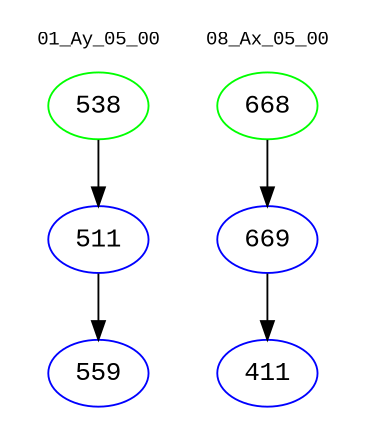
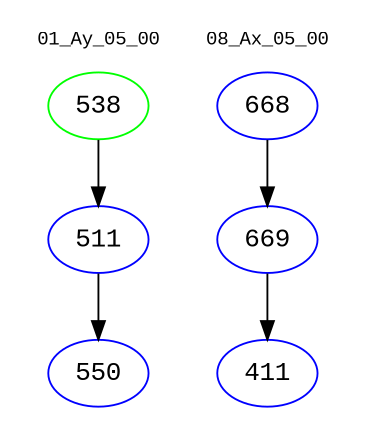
node "668": color green -> blue
node "559": label "559" -> "550"
